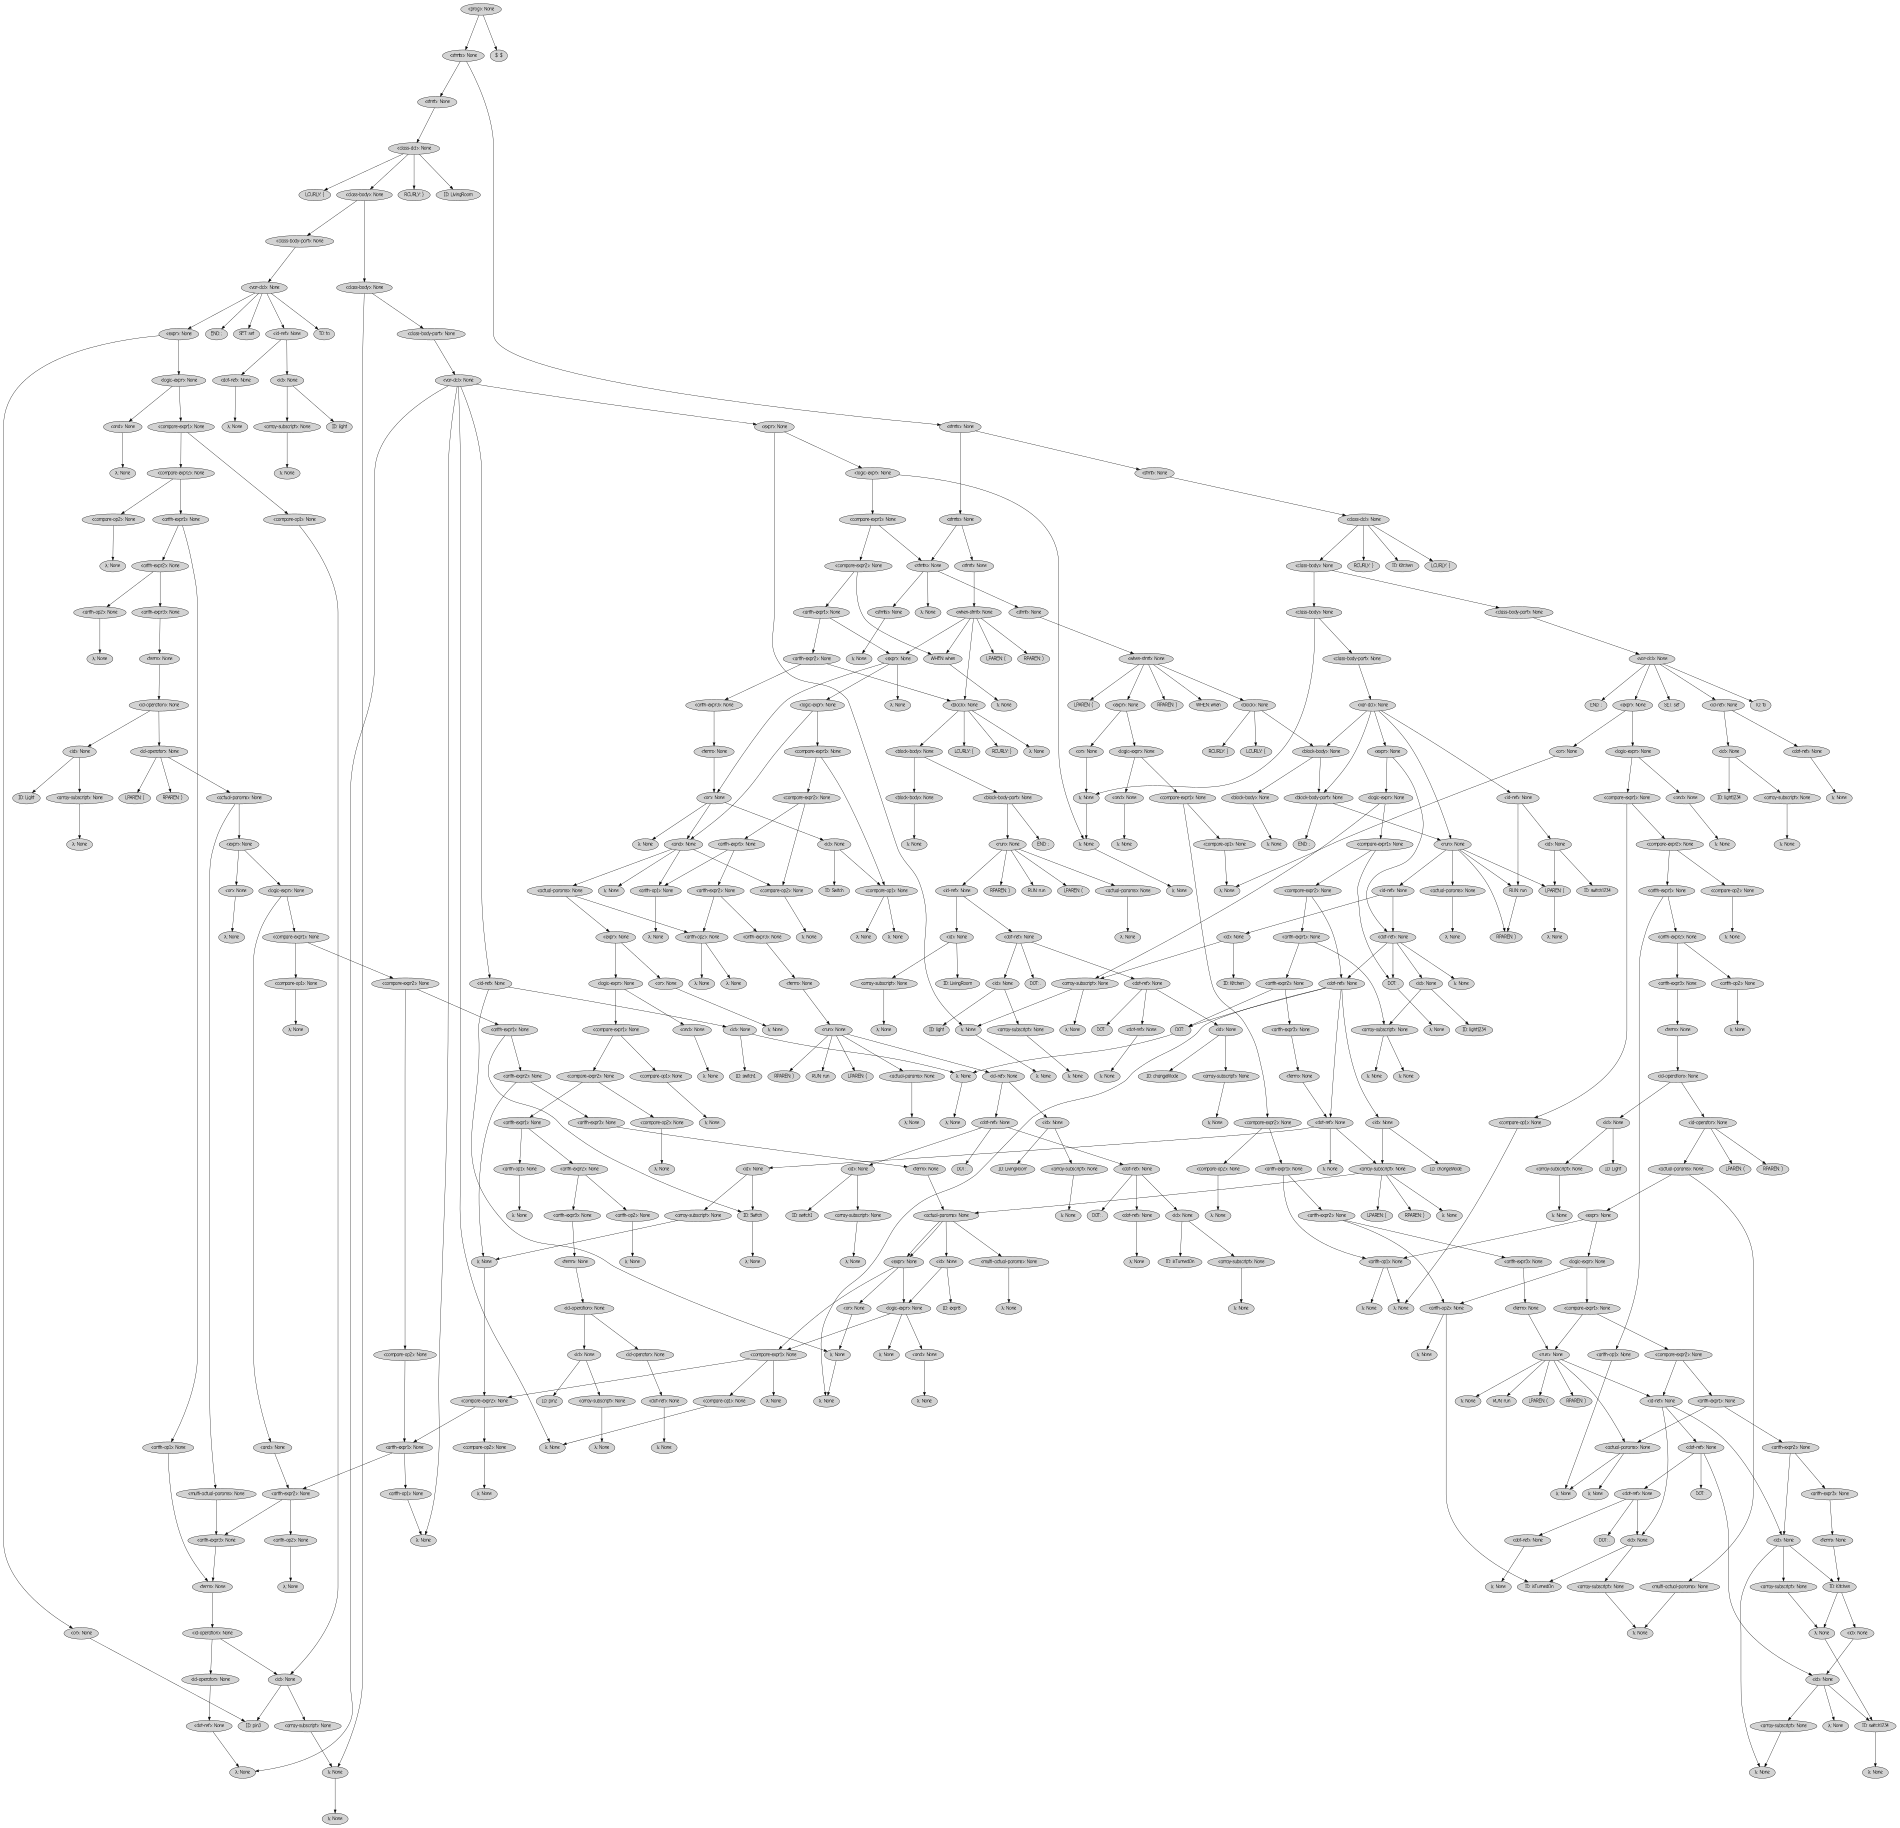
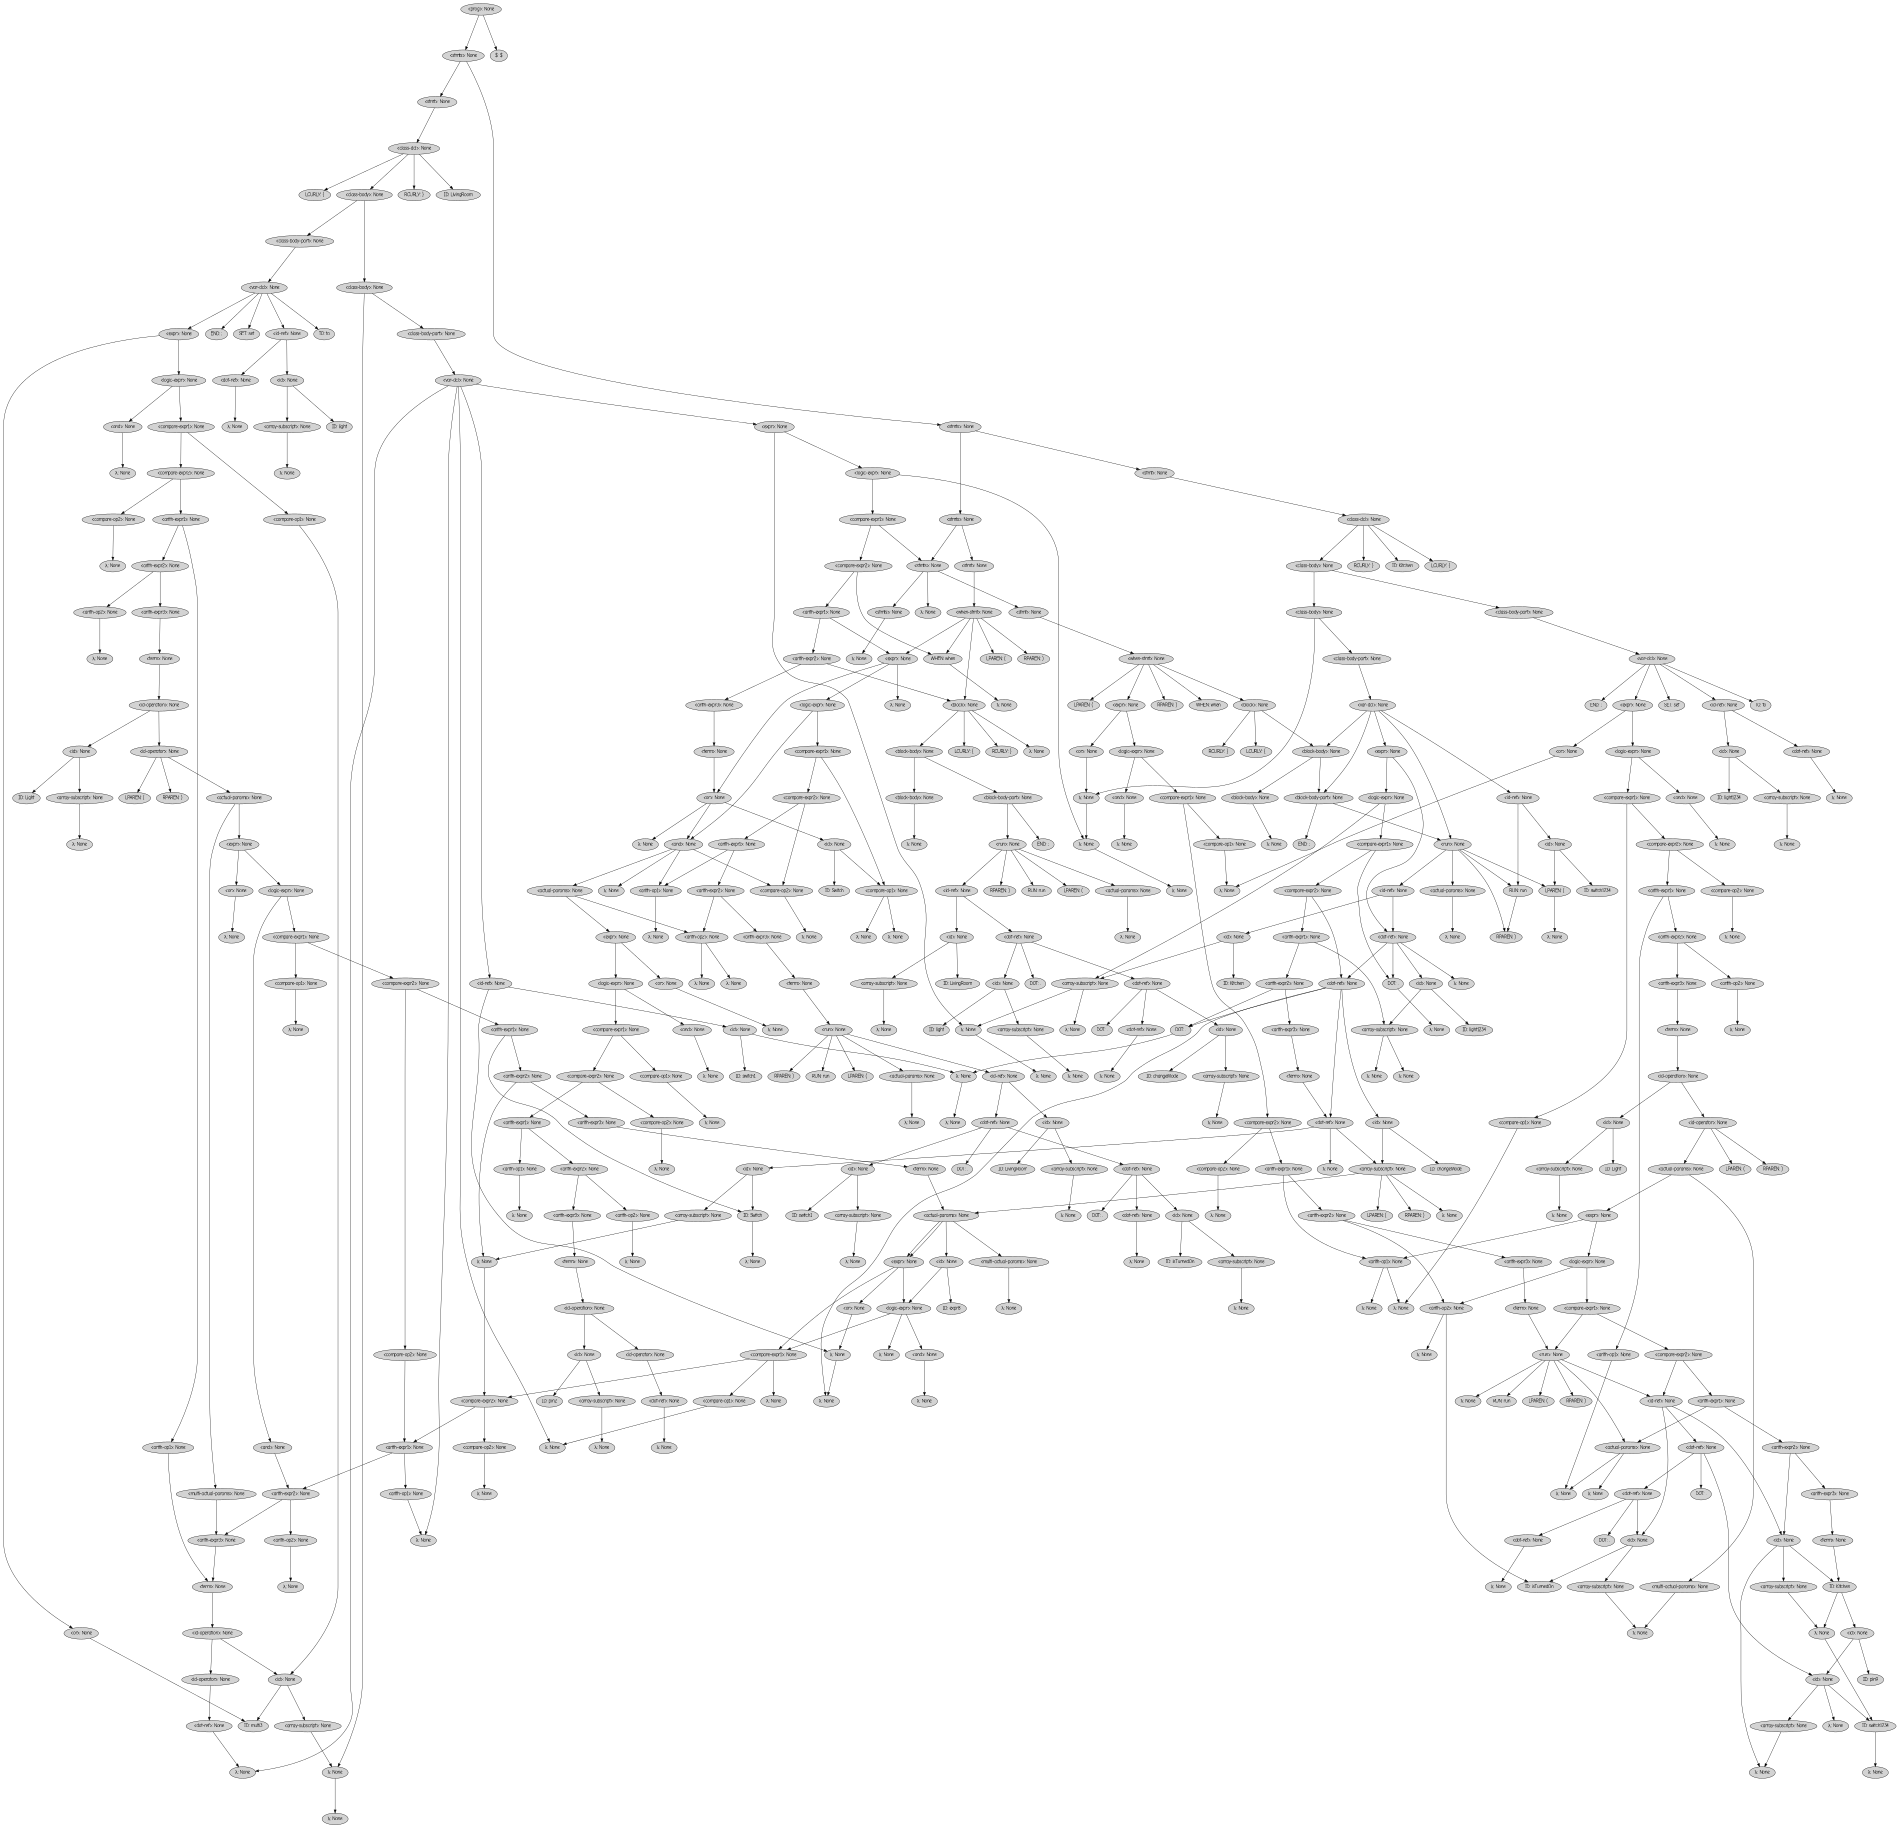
node "ID: pin9": added
node "ID: pin3": label "ID: pin3" -> "ID: multi3"
